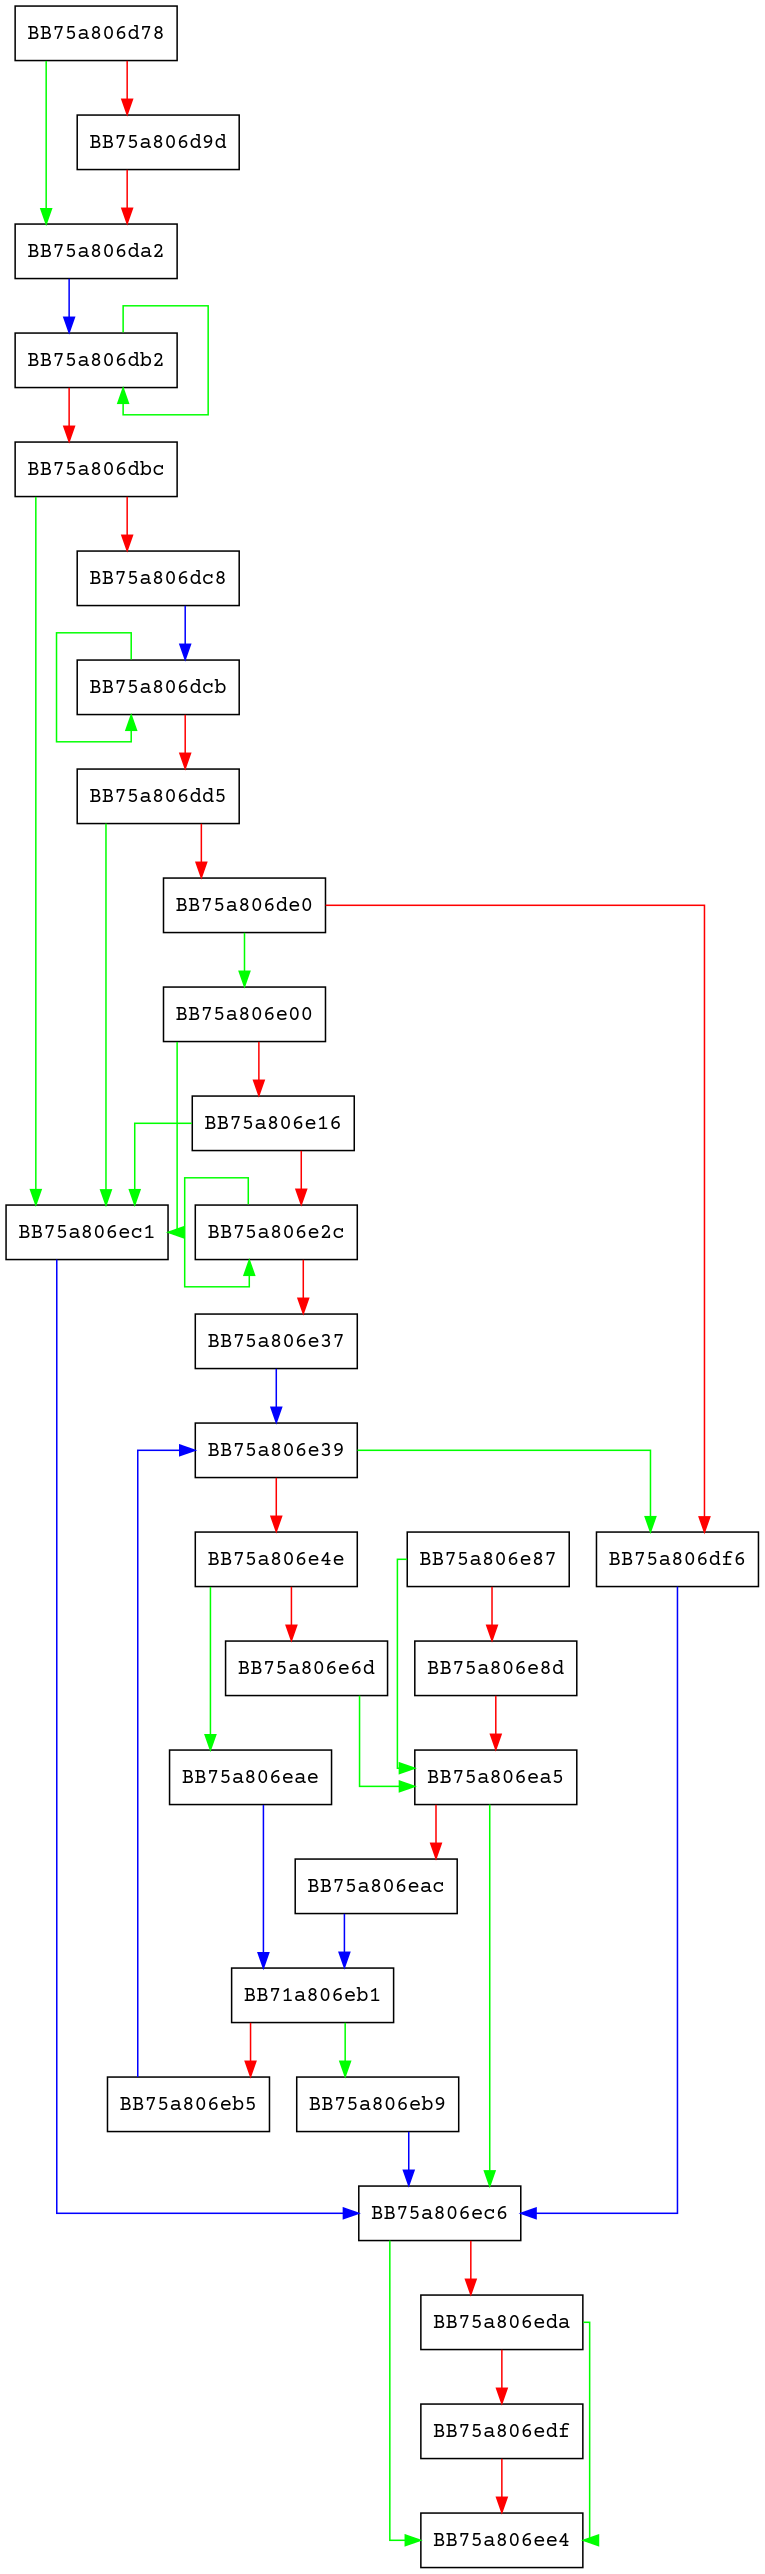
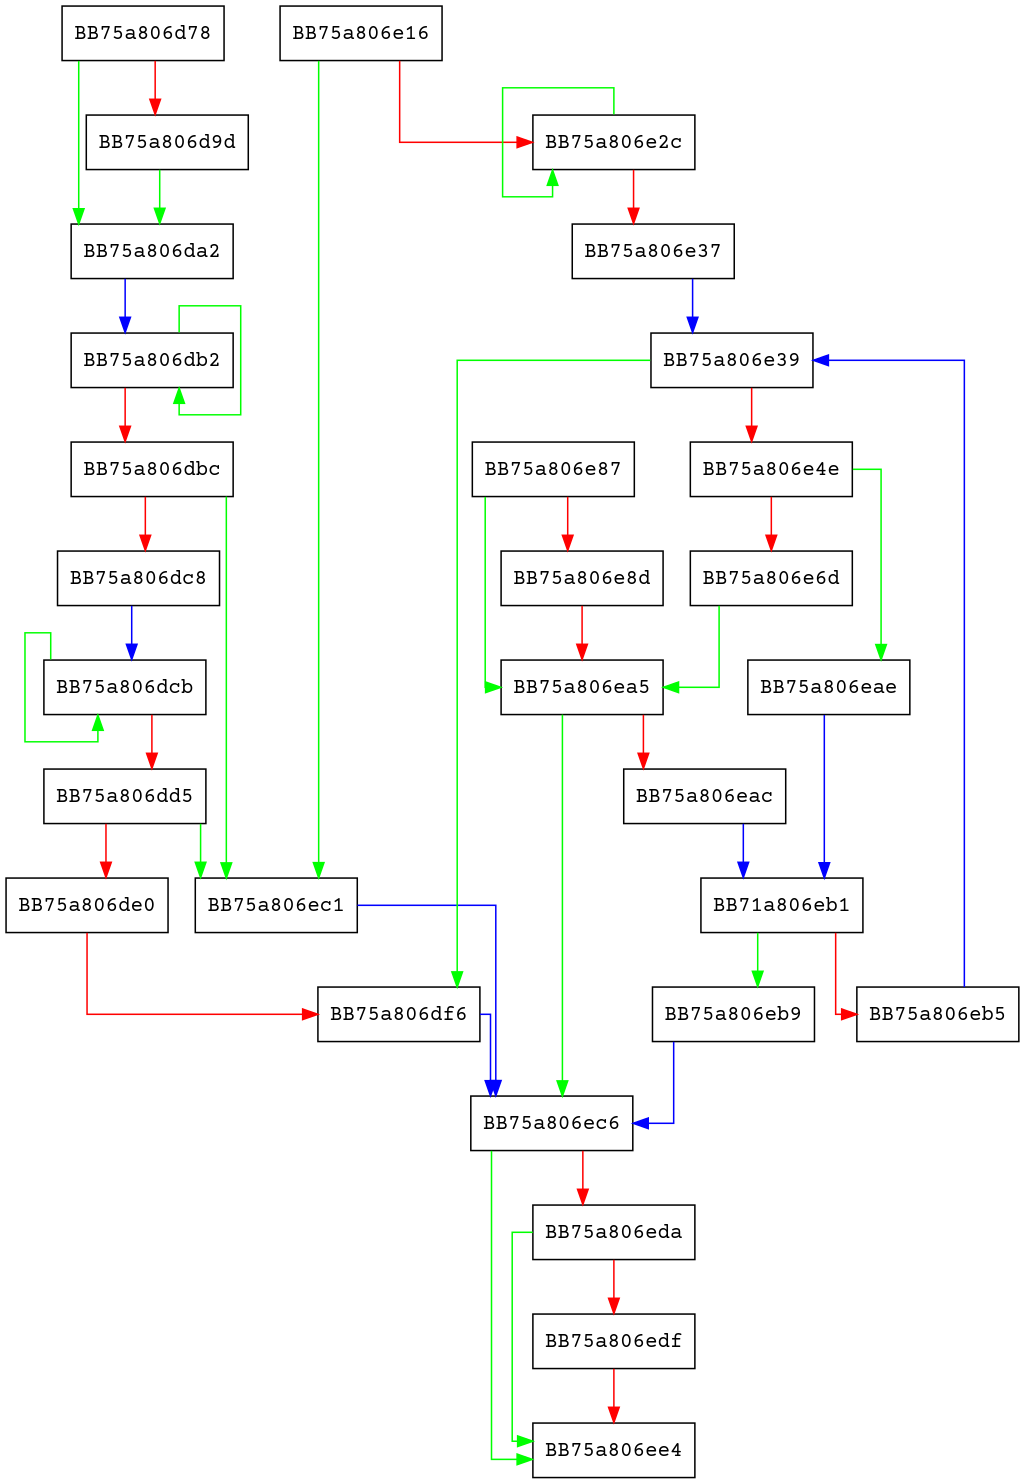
edge "BB75a806d9d" -> "BB75a806da2": color red -> green
node "BB75a806e00": removed
